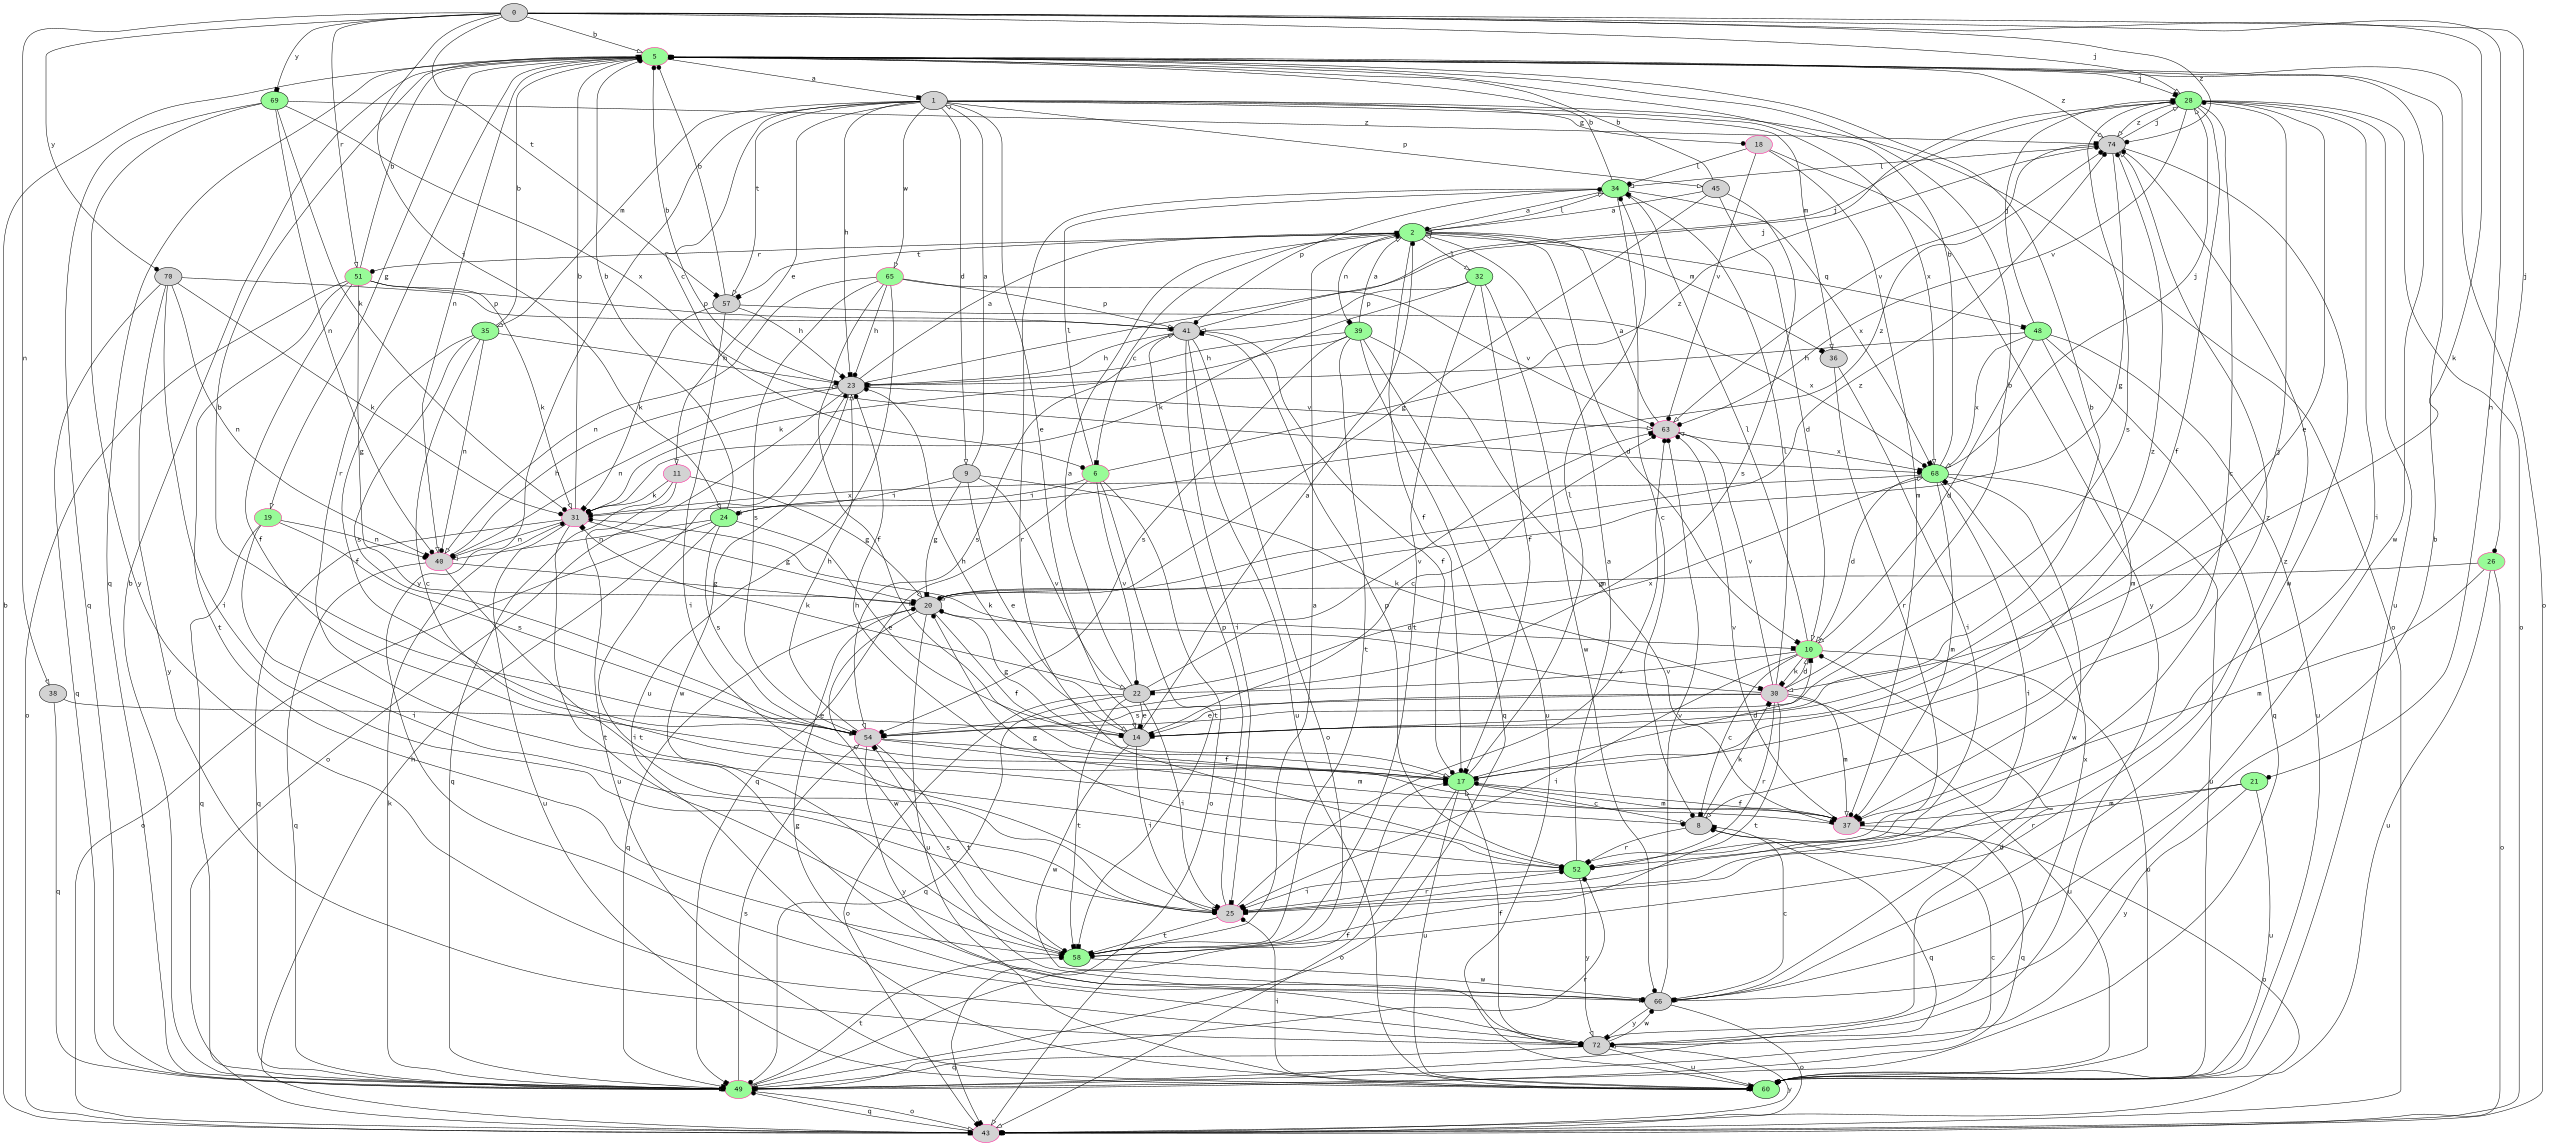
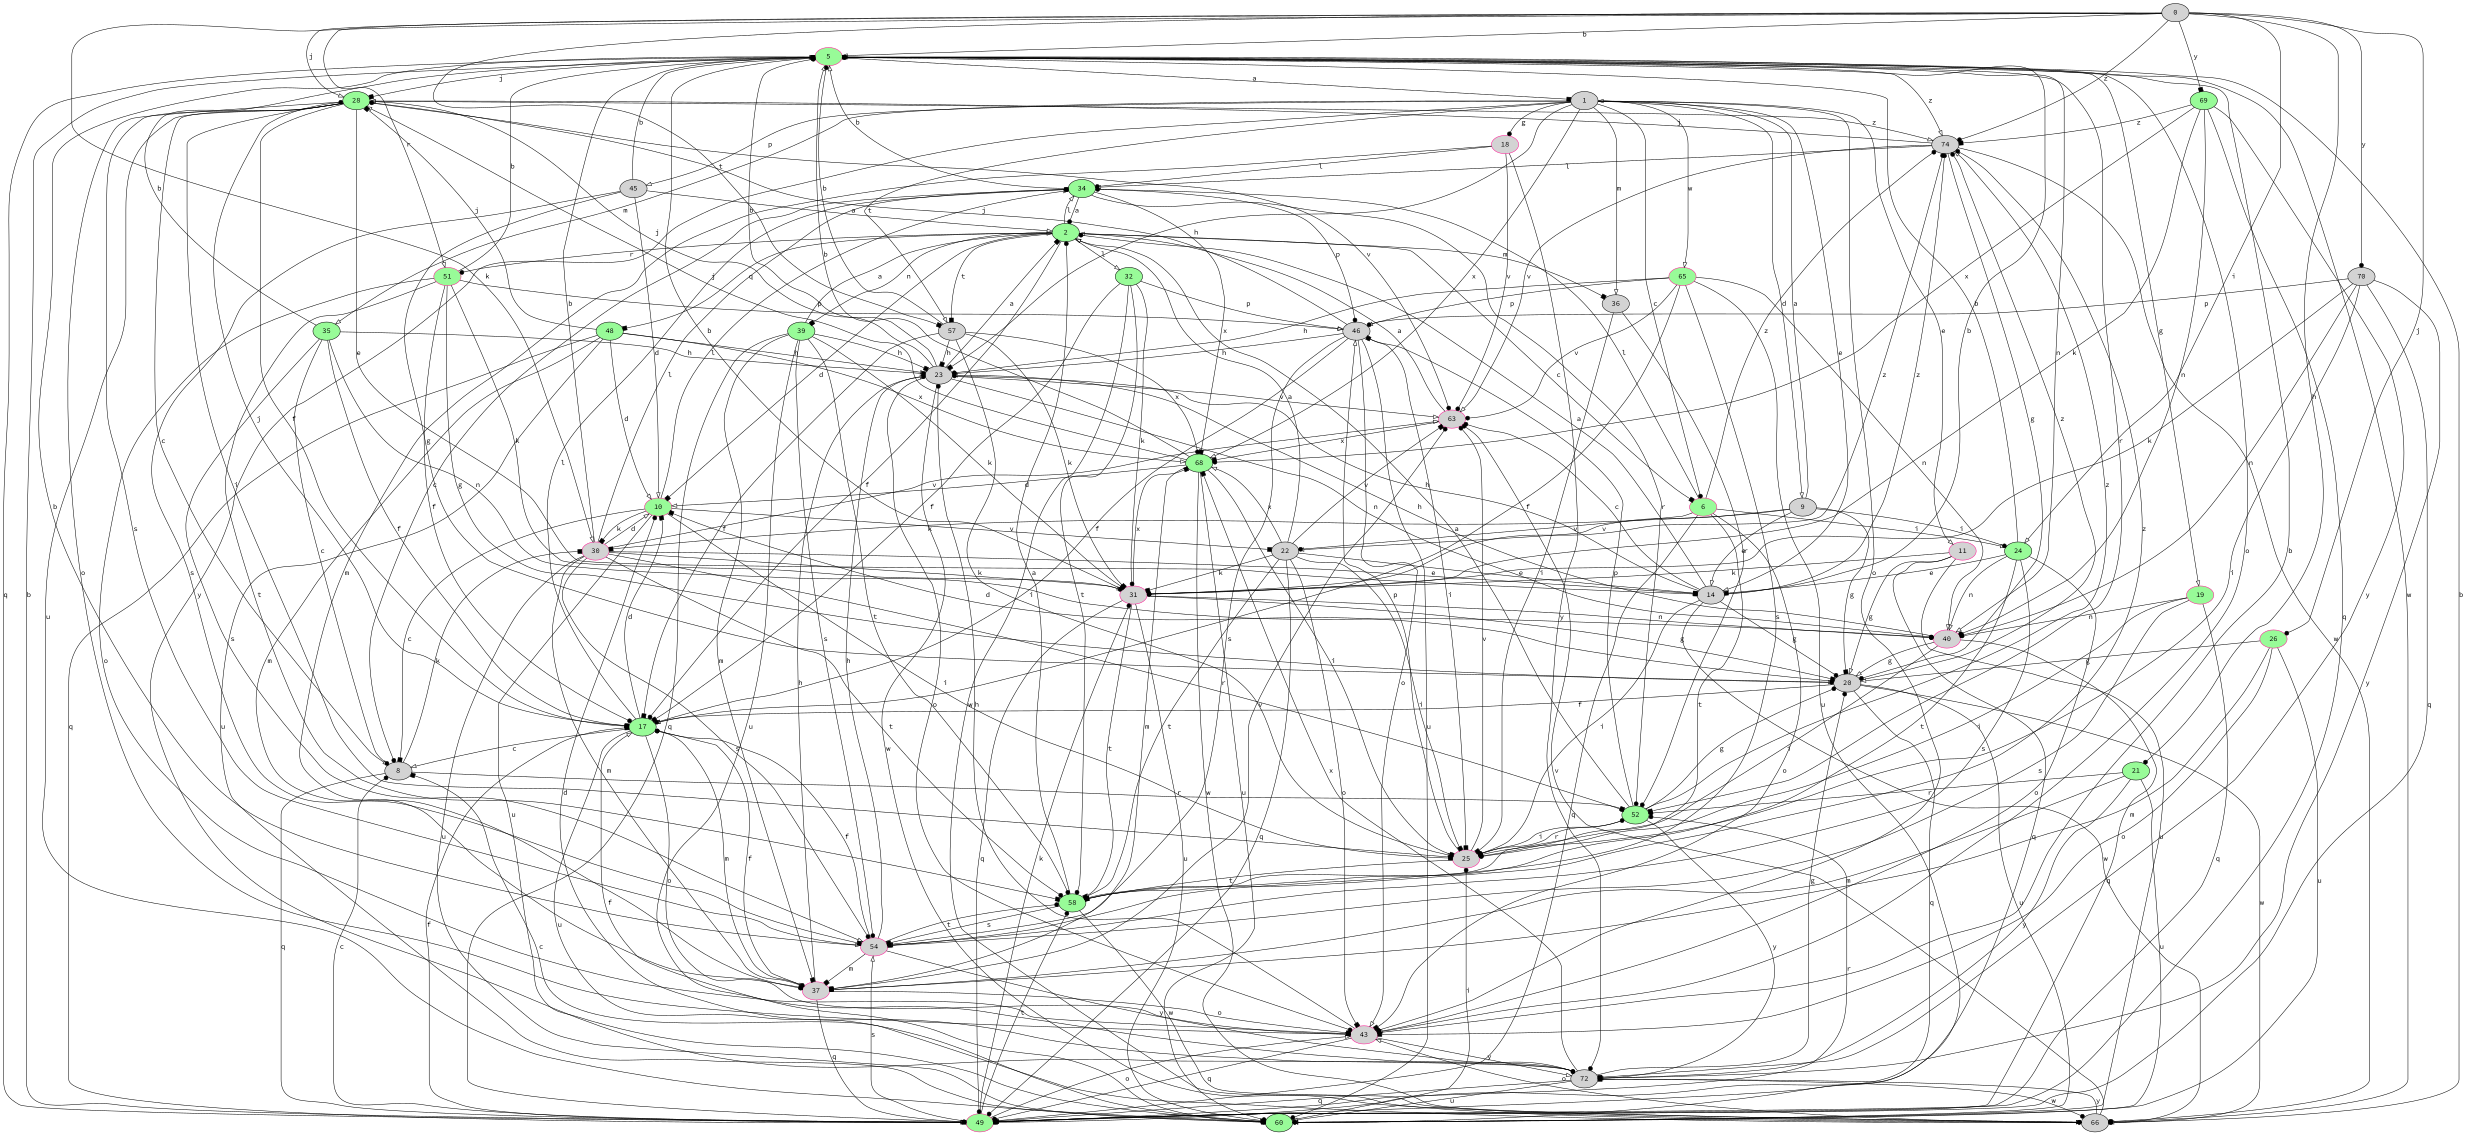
node "41": label "41" -> "46"
edge "68" -> "31": reversed
edge "57" -> "17": added, label "f"
node "38": removed
